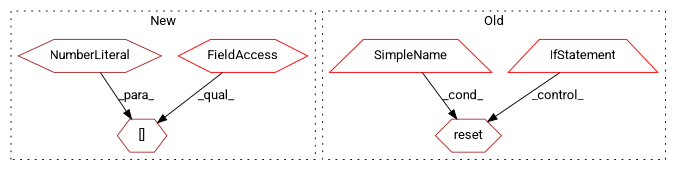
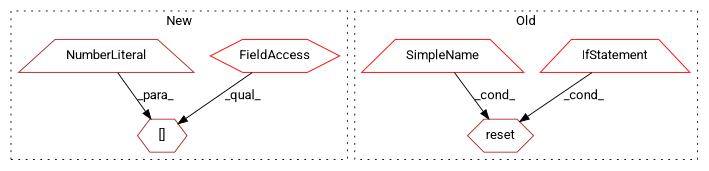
node "NumberLiteral": shape hexagon -> trapezium
edge "IfStatement" -> "reset": label "_control_" -> "_cond_"
